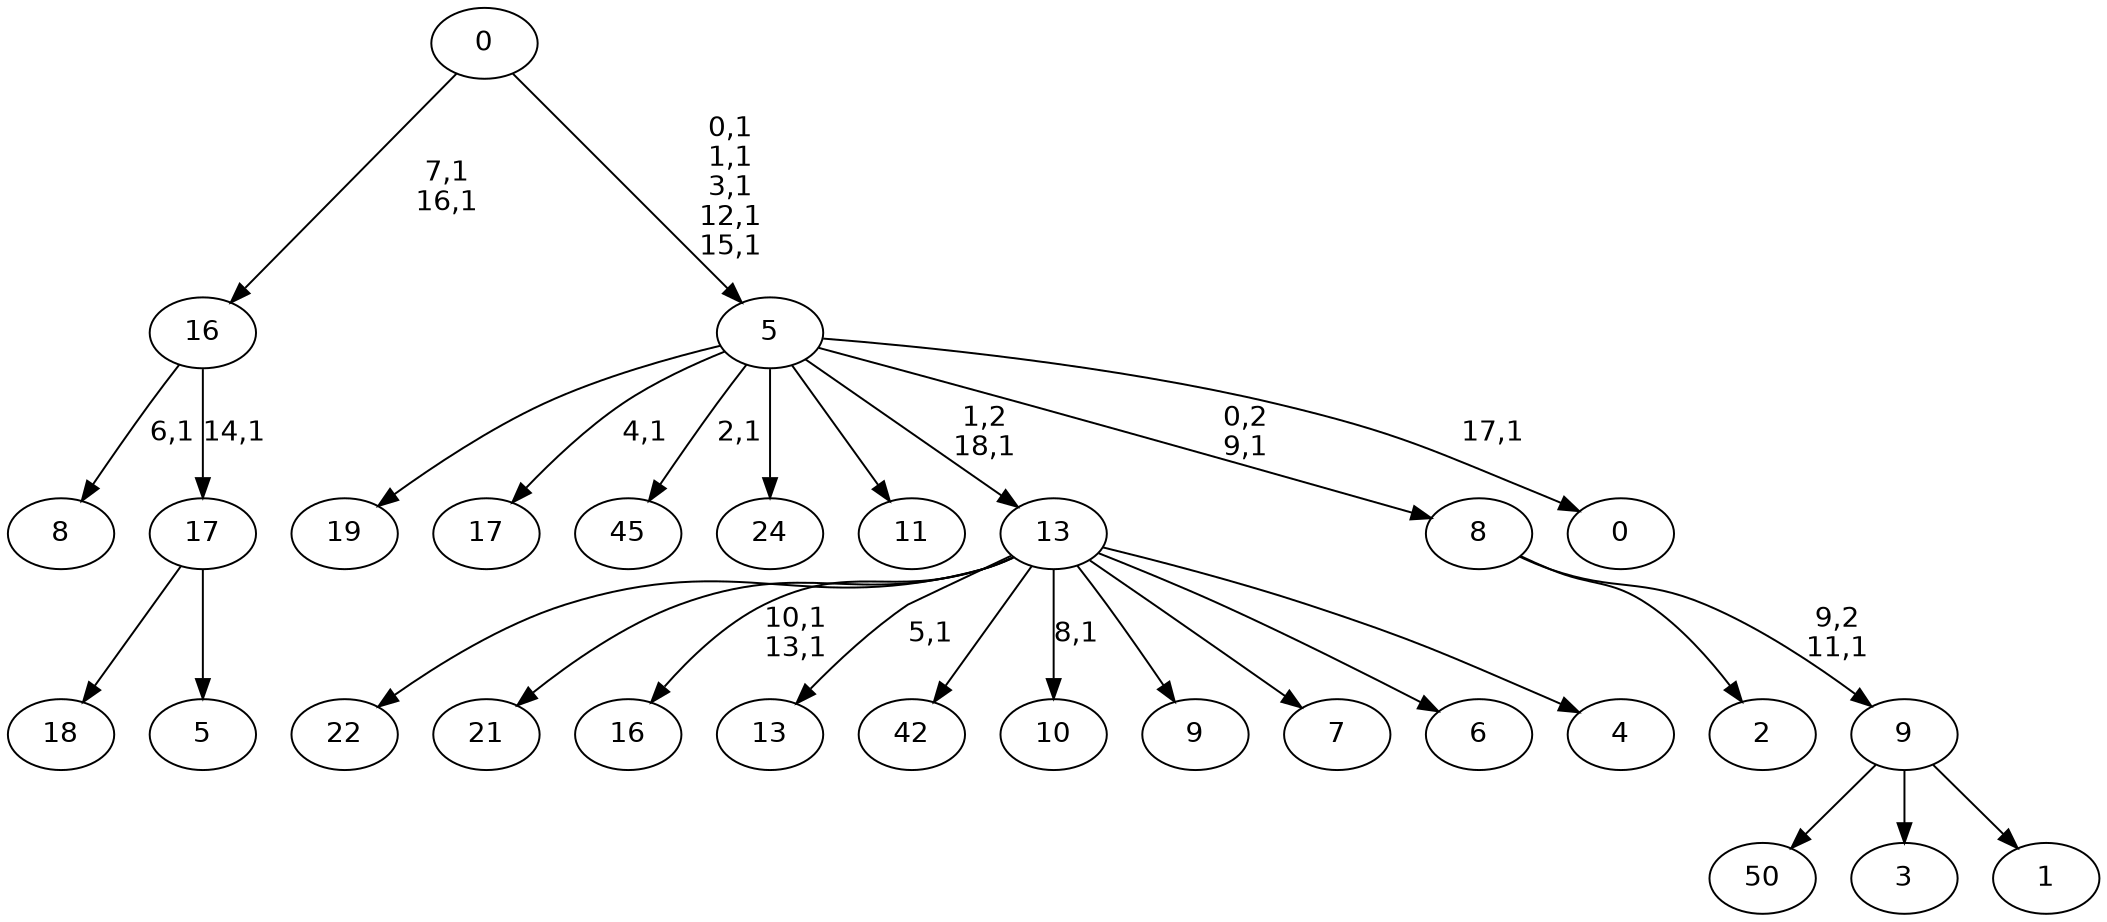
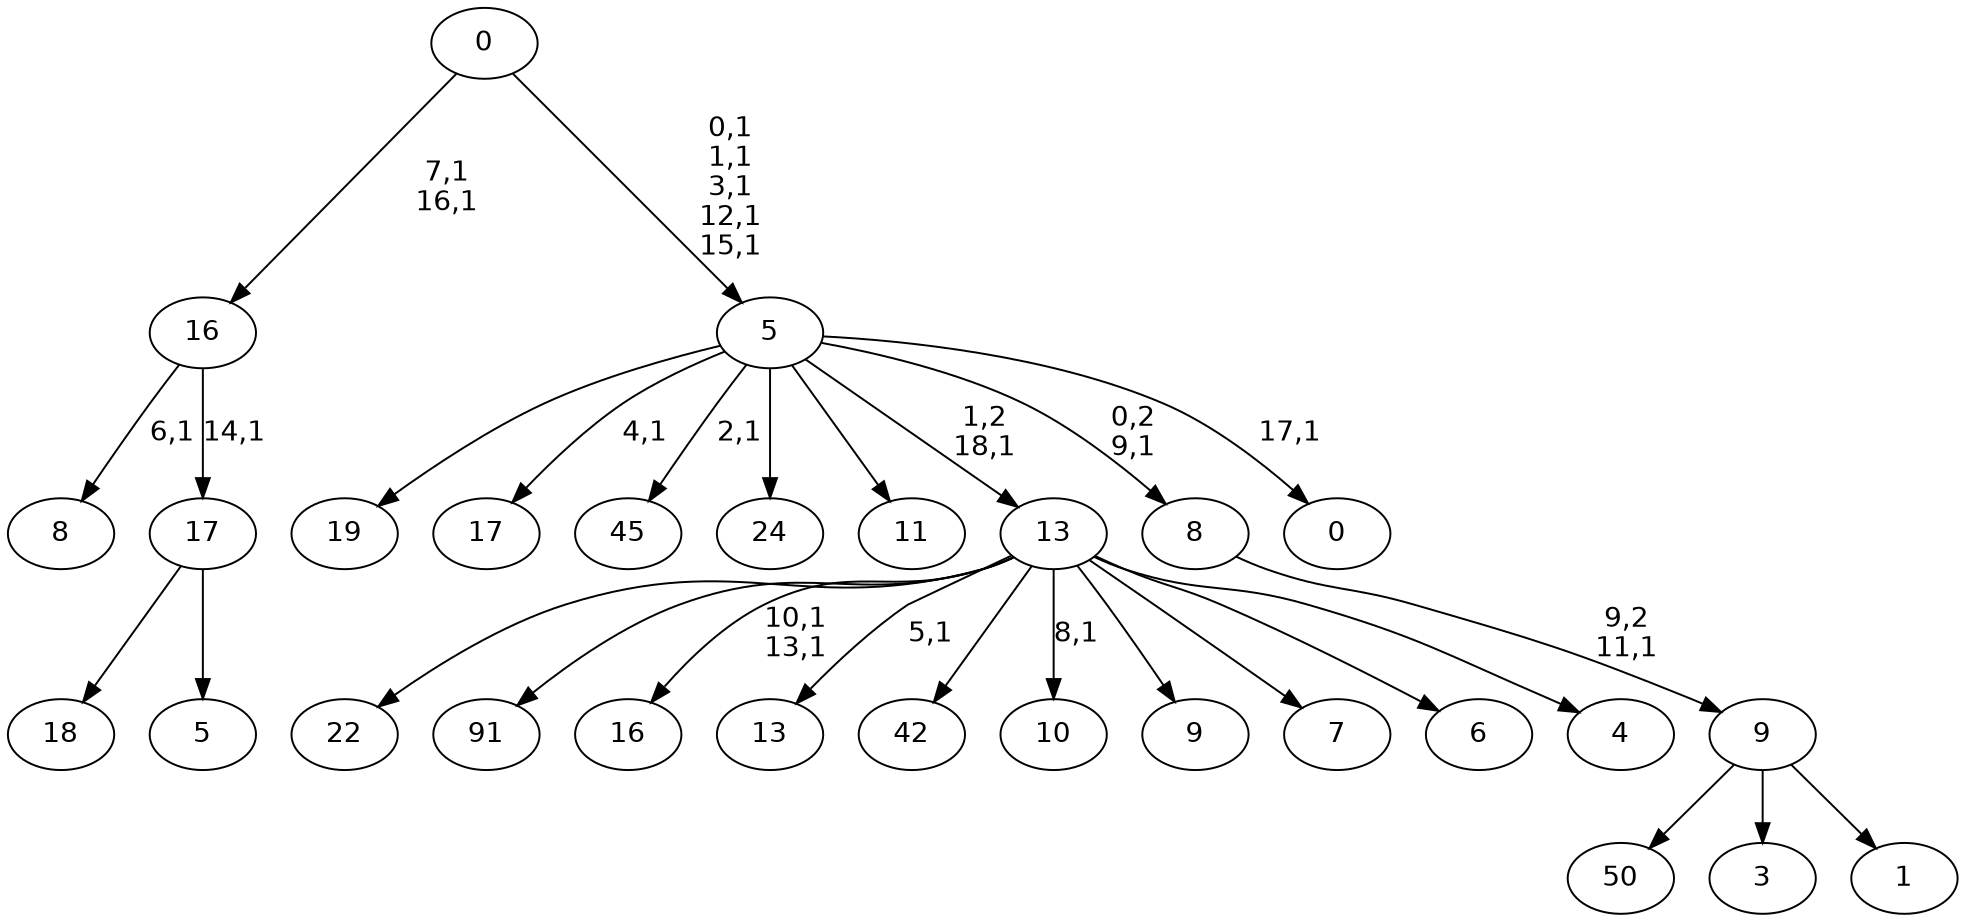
node "21": label "21" -> "91"
node "2": removed
